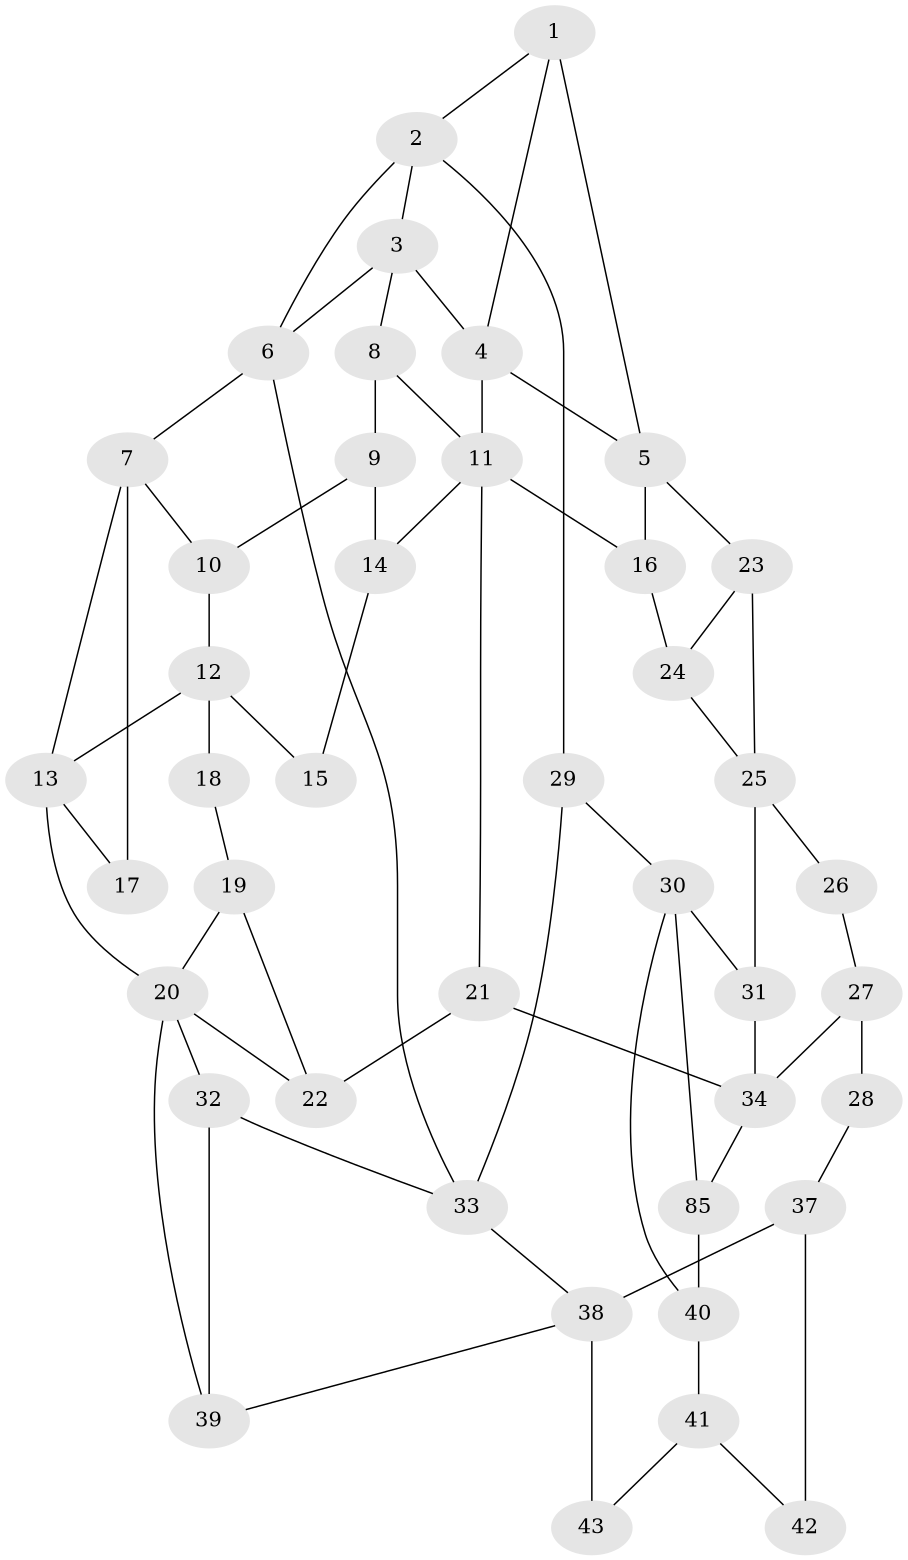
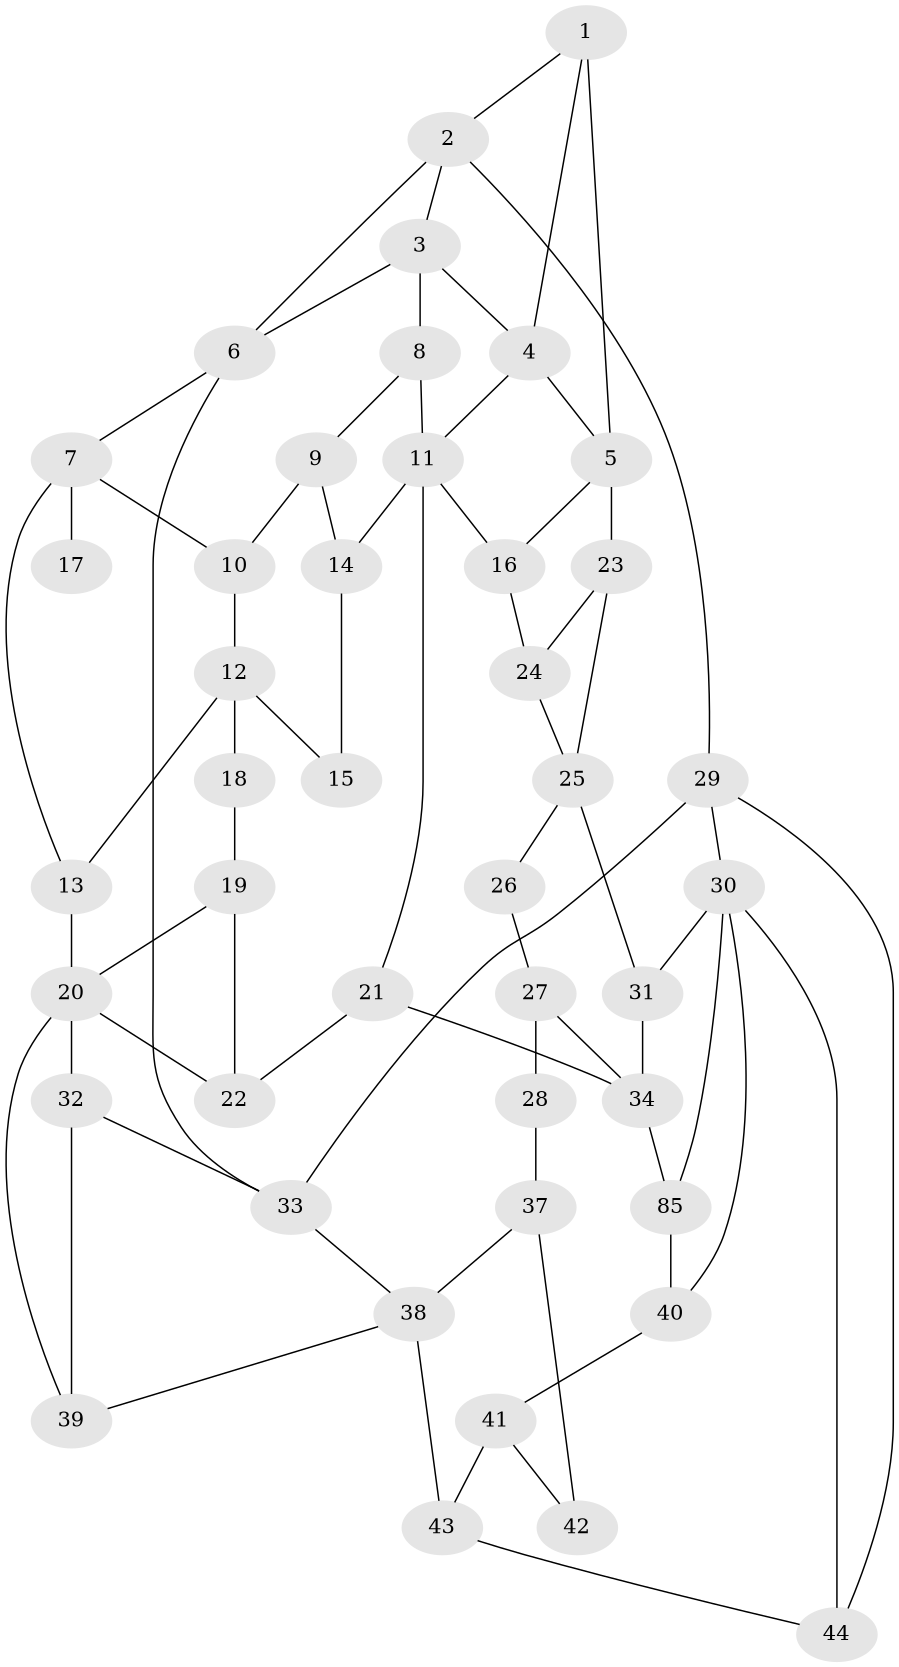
edge "13" -- "17": removed
node "44": added
